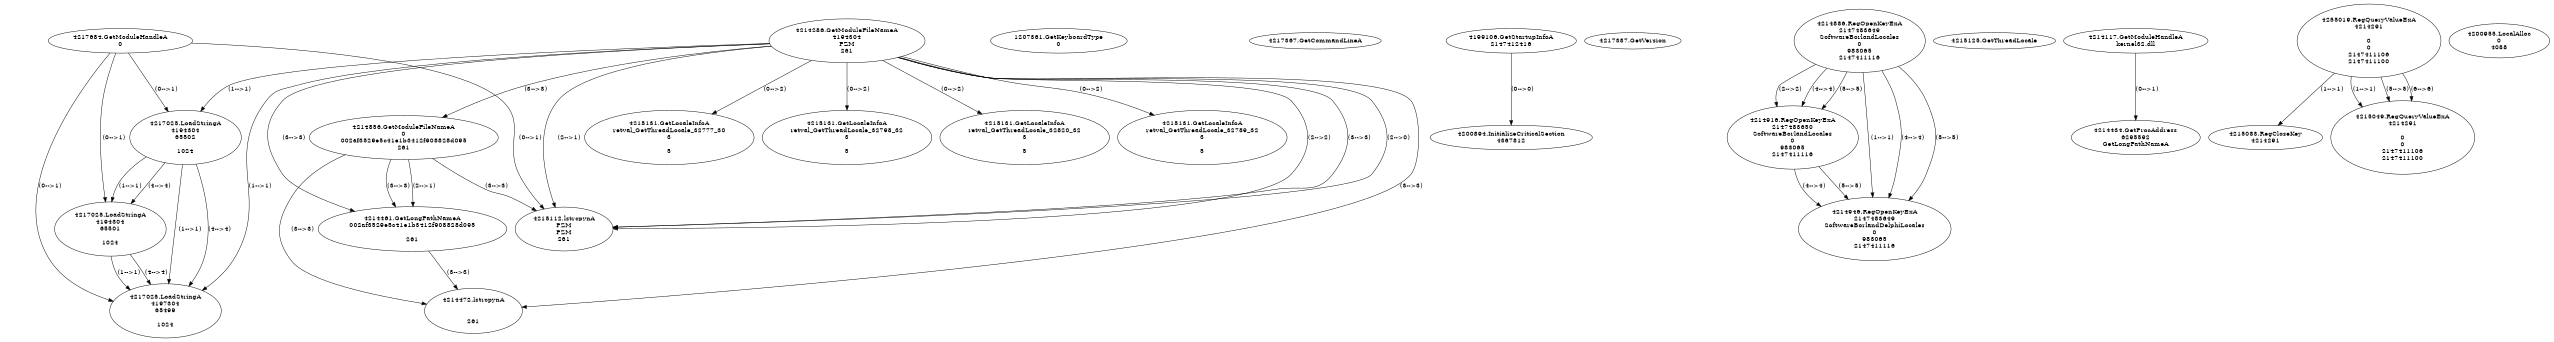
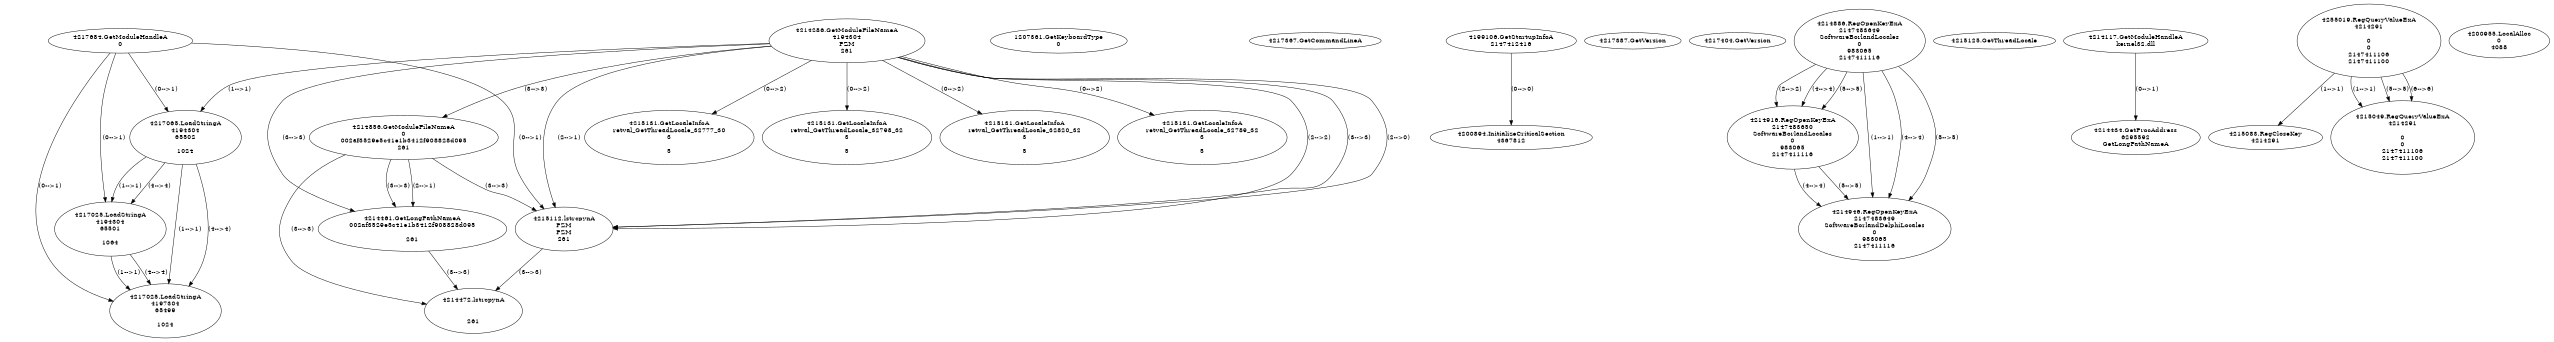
node "4217404.GetVersion": added
edge "4214286.GetModuleFileNameA 4194304 PZM 261" -> "4217025.LoadStringA 4197304 65499 1024": removed, label "(1-->1)"
node "4217025.LoadStringA 4194304 65502 1024": label "4217025.LoadStringA 4194304 65502 1024" -> "4217065.LoadStringA 4194304 65502 1024"
edge "4214286.GetModuleFileNameA 4194304 PZM 261" -> "4214472.lstrcpynA 261": now "4215112.lstrcpynA PZM PZM 261" -> "4214472.lstrcpynA 261"
node "4217025.LoadStringA 4194304 65501 1024": label "4217025.LoadStringA 4194304 65501 1024" -> "4217025.LoadStringA 4194304 65501 1064"
